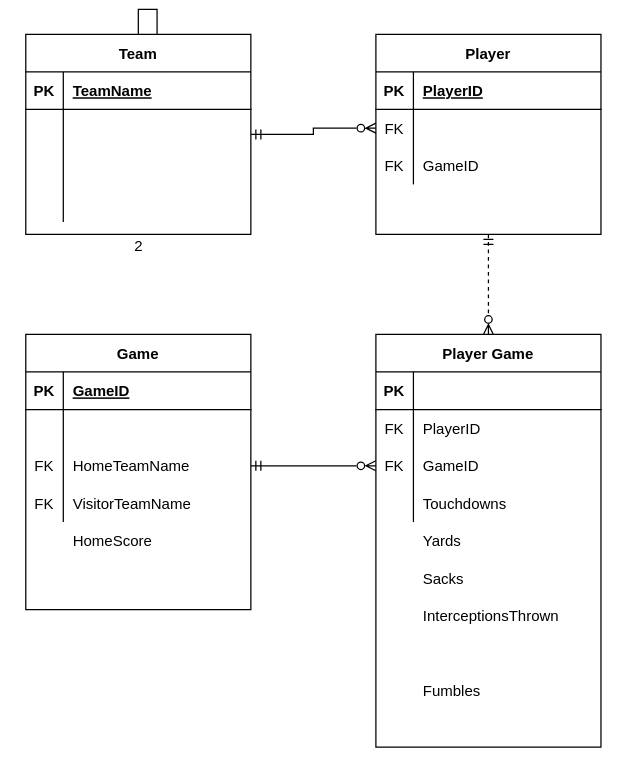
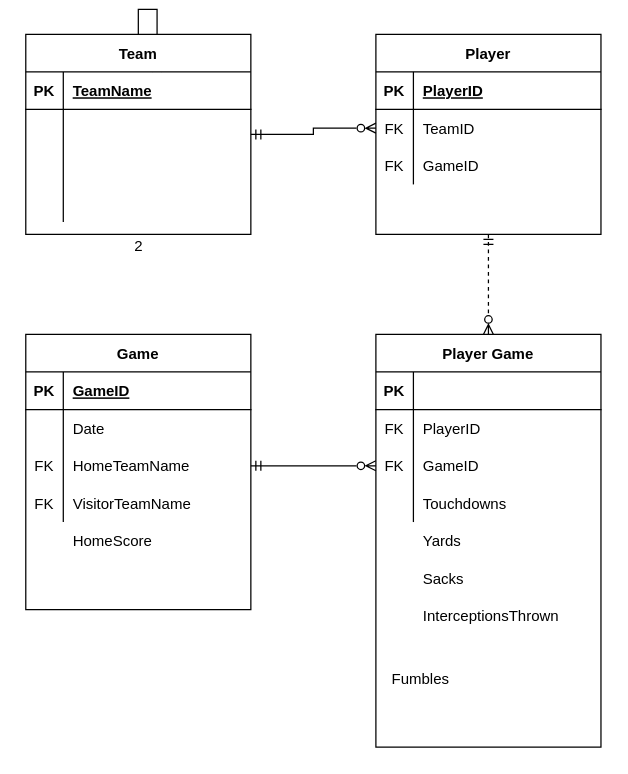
node "TeamID": added
node "Date": added
node "Fumbles": moved (507, 691) -> (476, 678)
